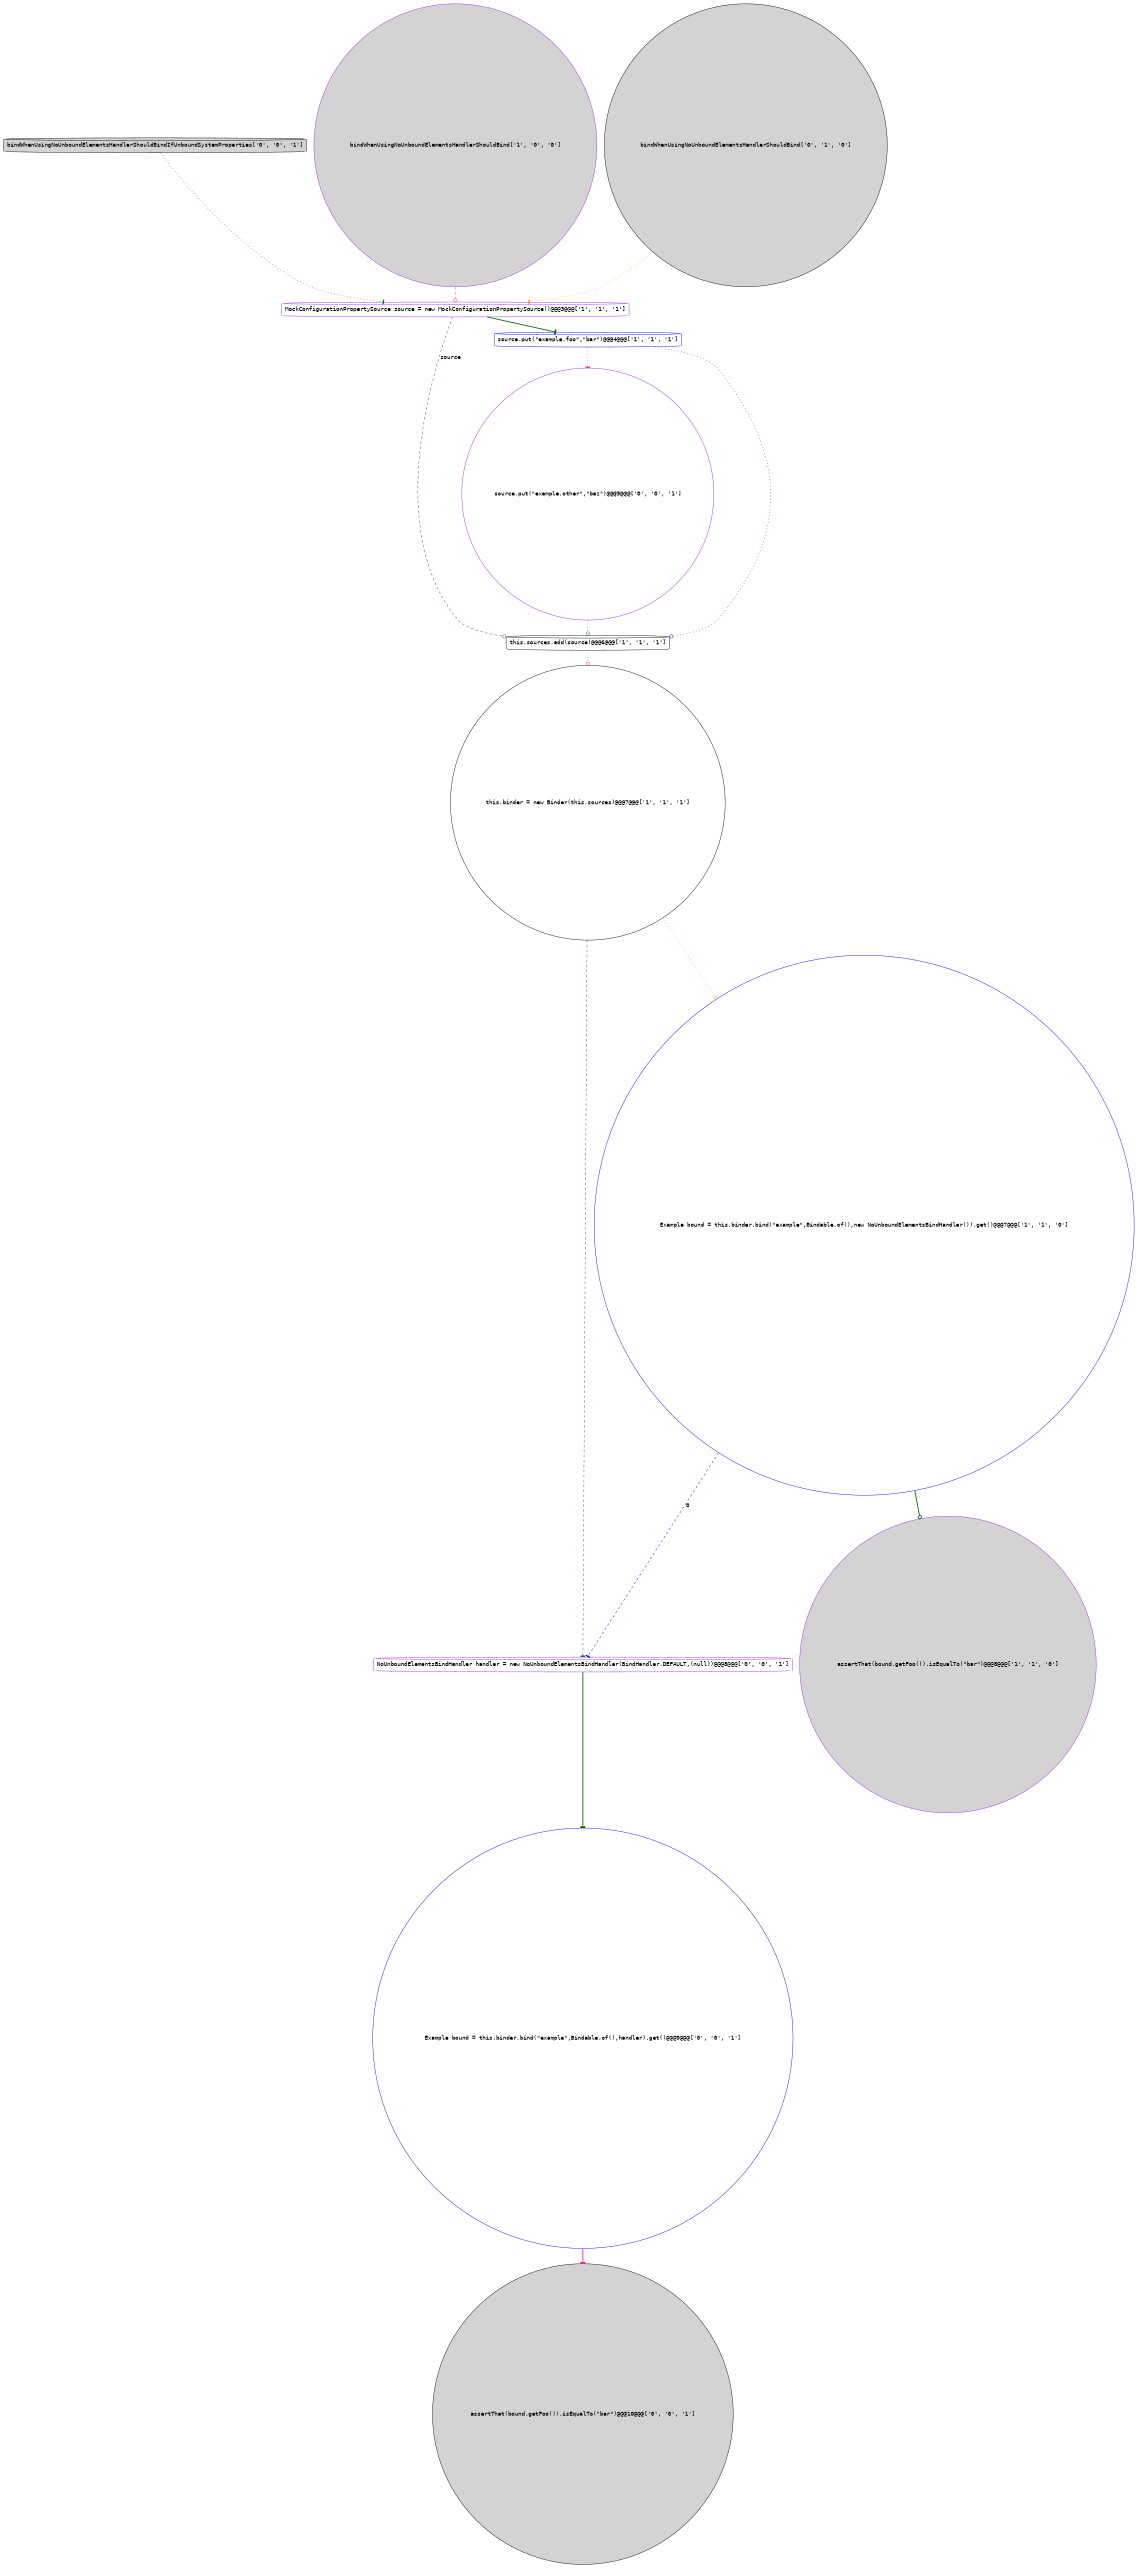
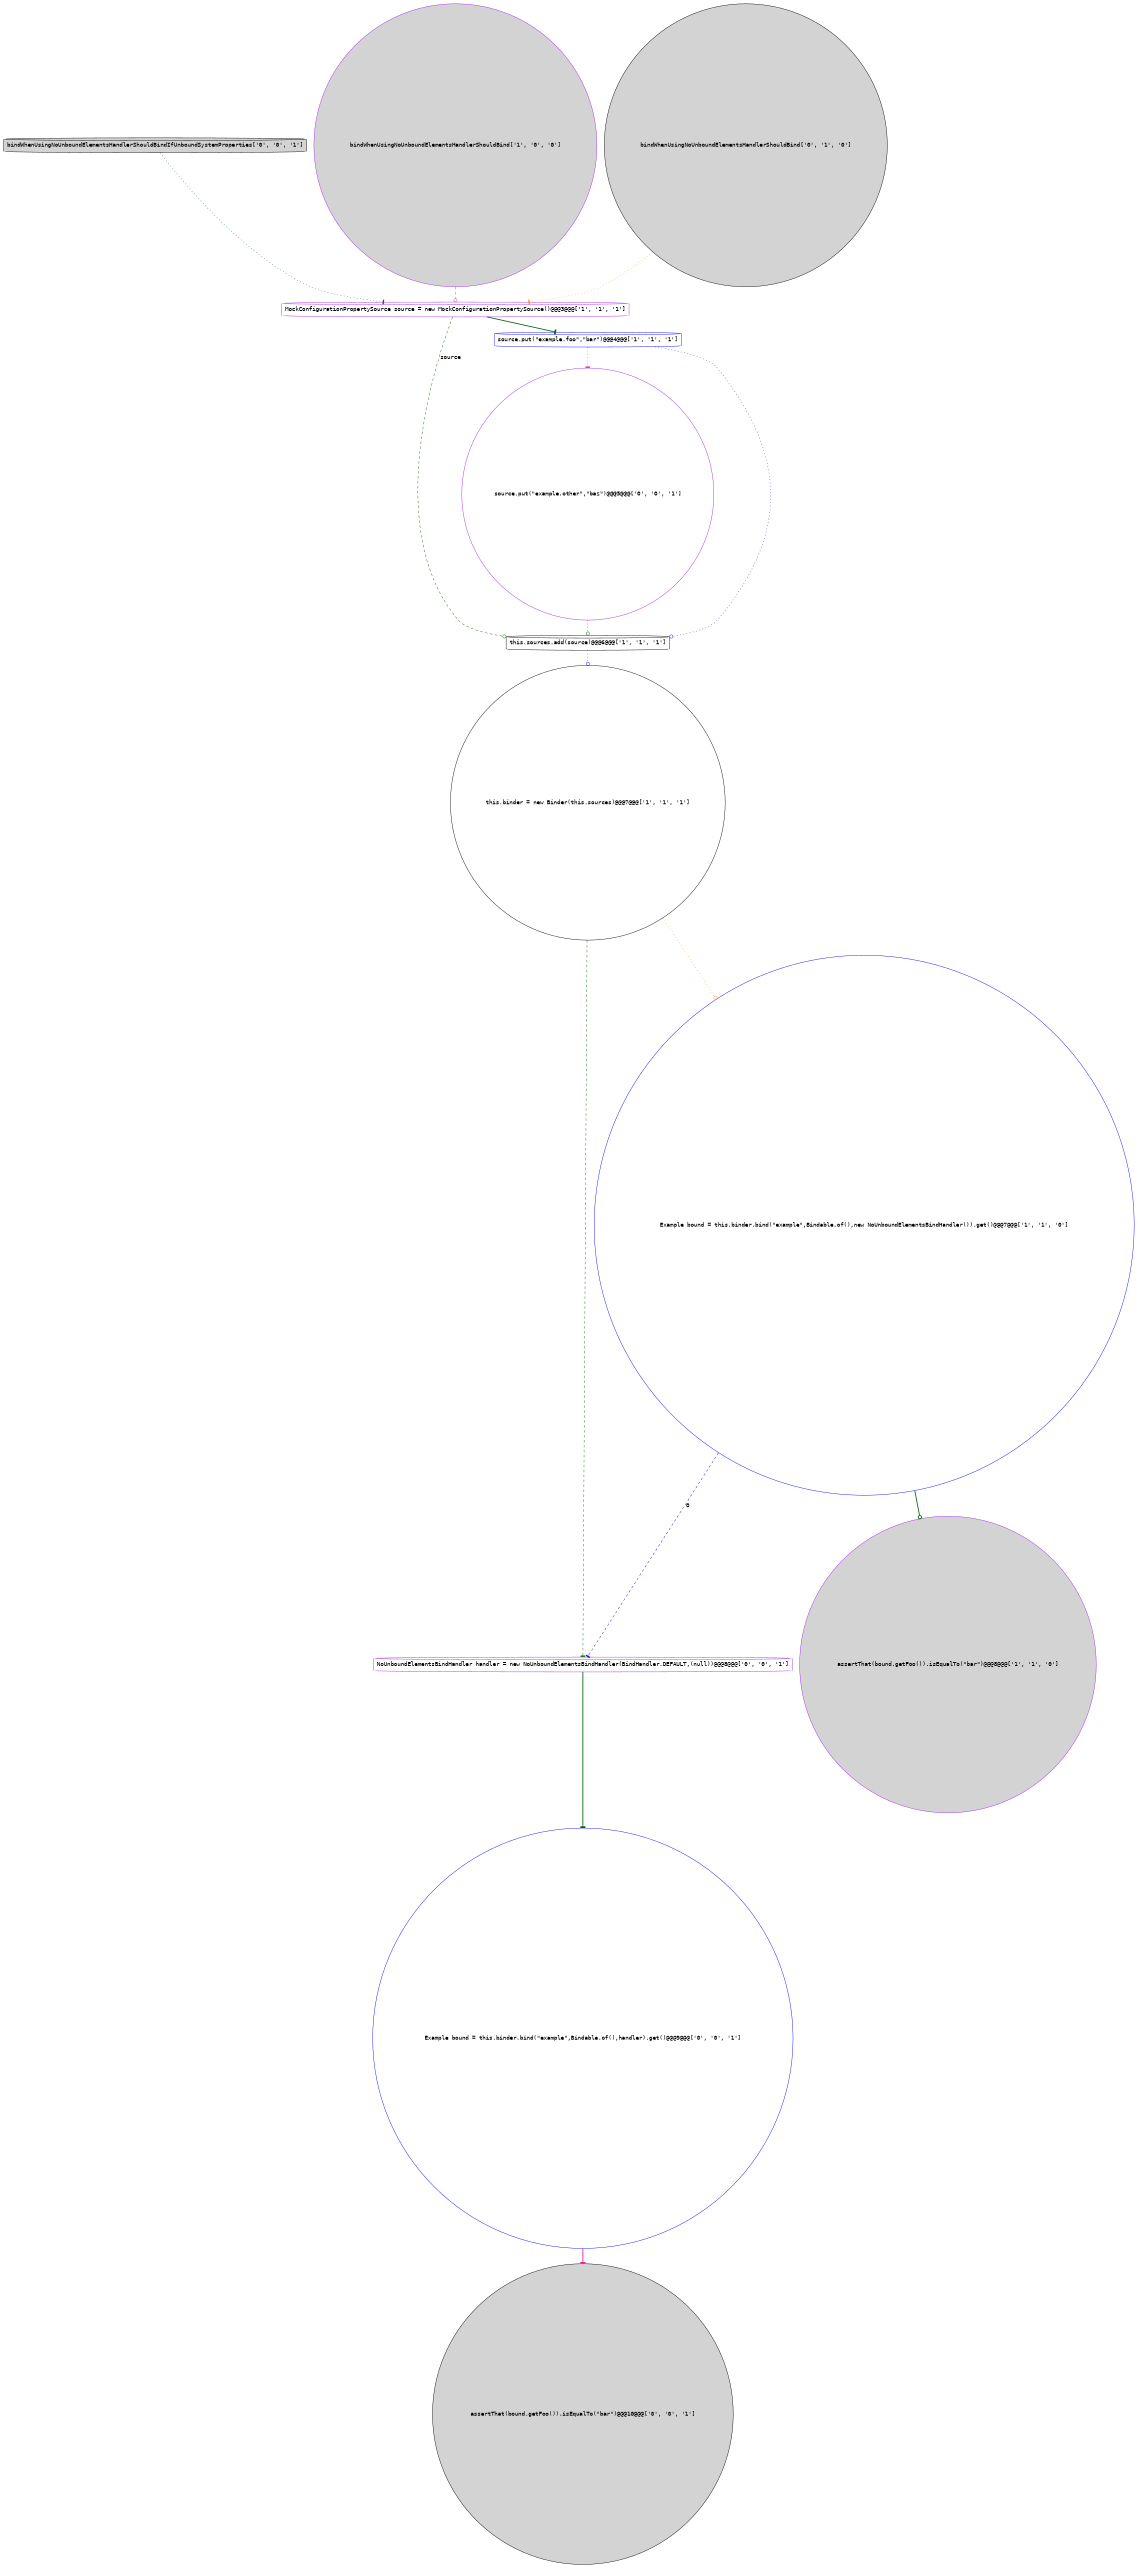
edge "this.sources.add(source)@@@6@@@['1', '1', '1']" -> "this.binder = new Binder(this.sources)@@@7@@@['1', '1', '1']": color deeppink -> blue
